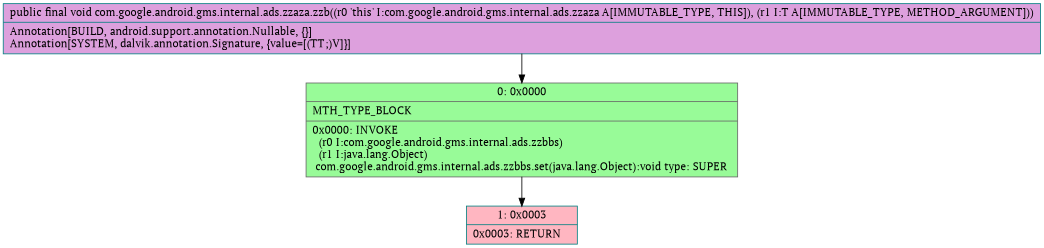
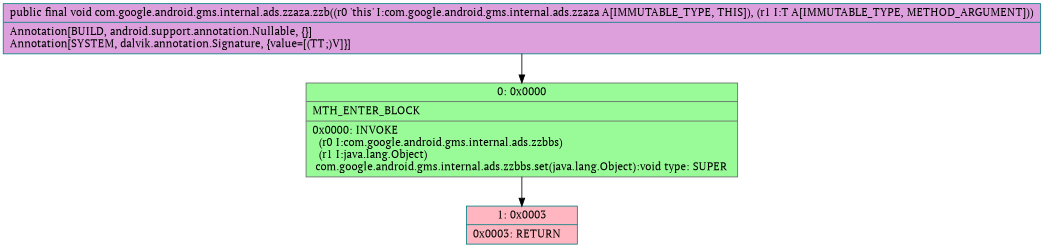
node "0: 0x0000": text "MTH_TYPE_BLOCK" -> "MTH_ENTER_BLOCK"
